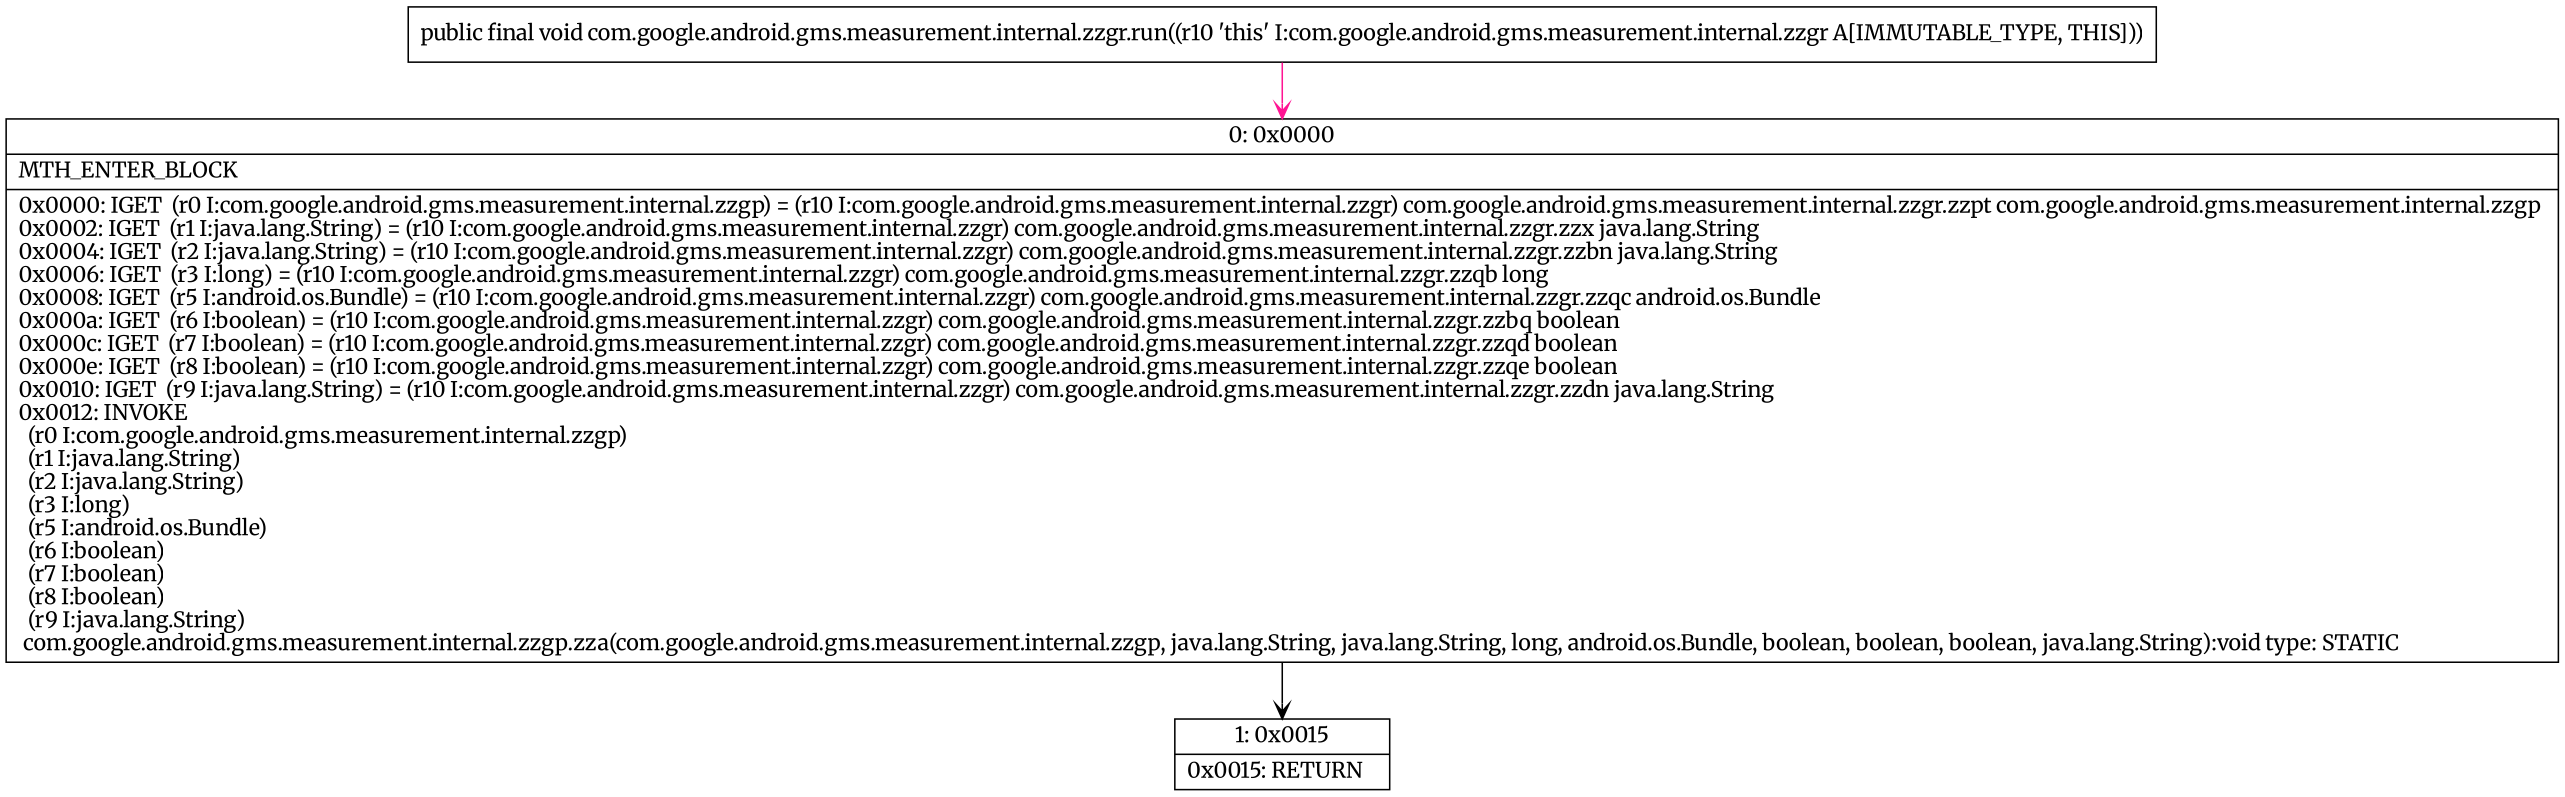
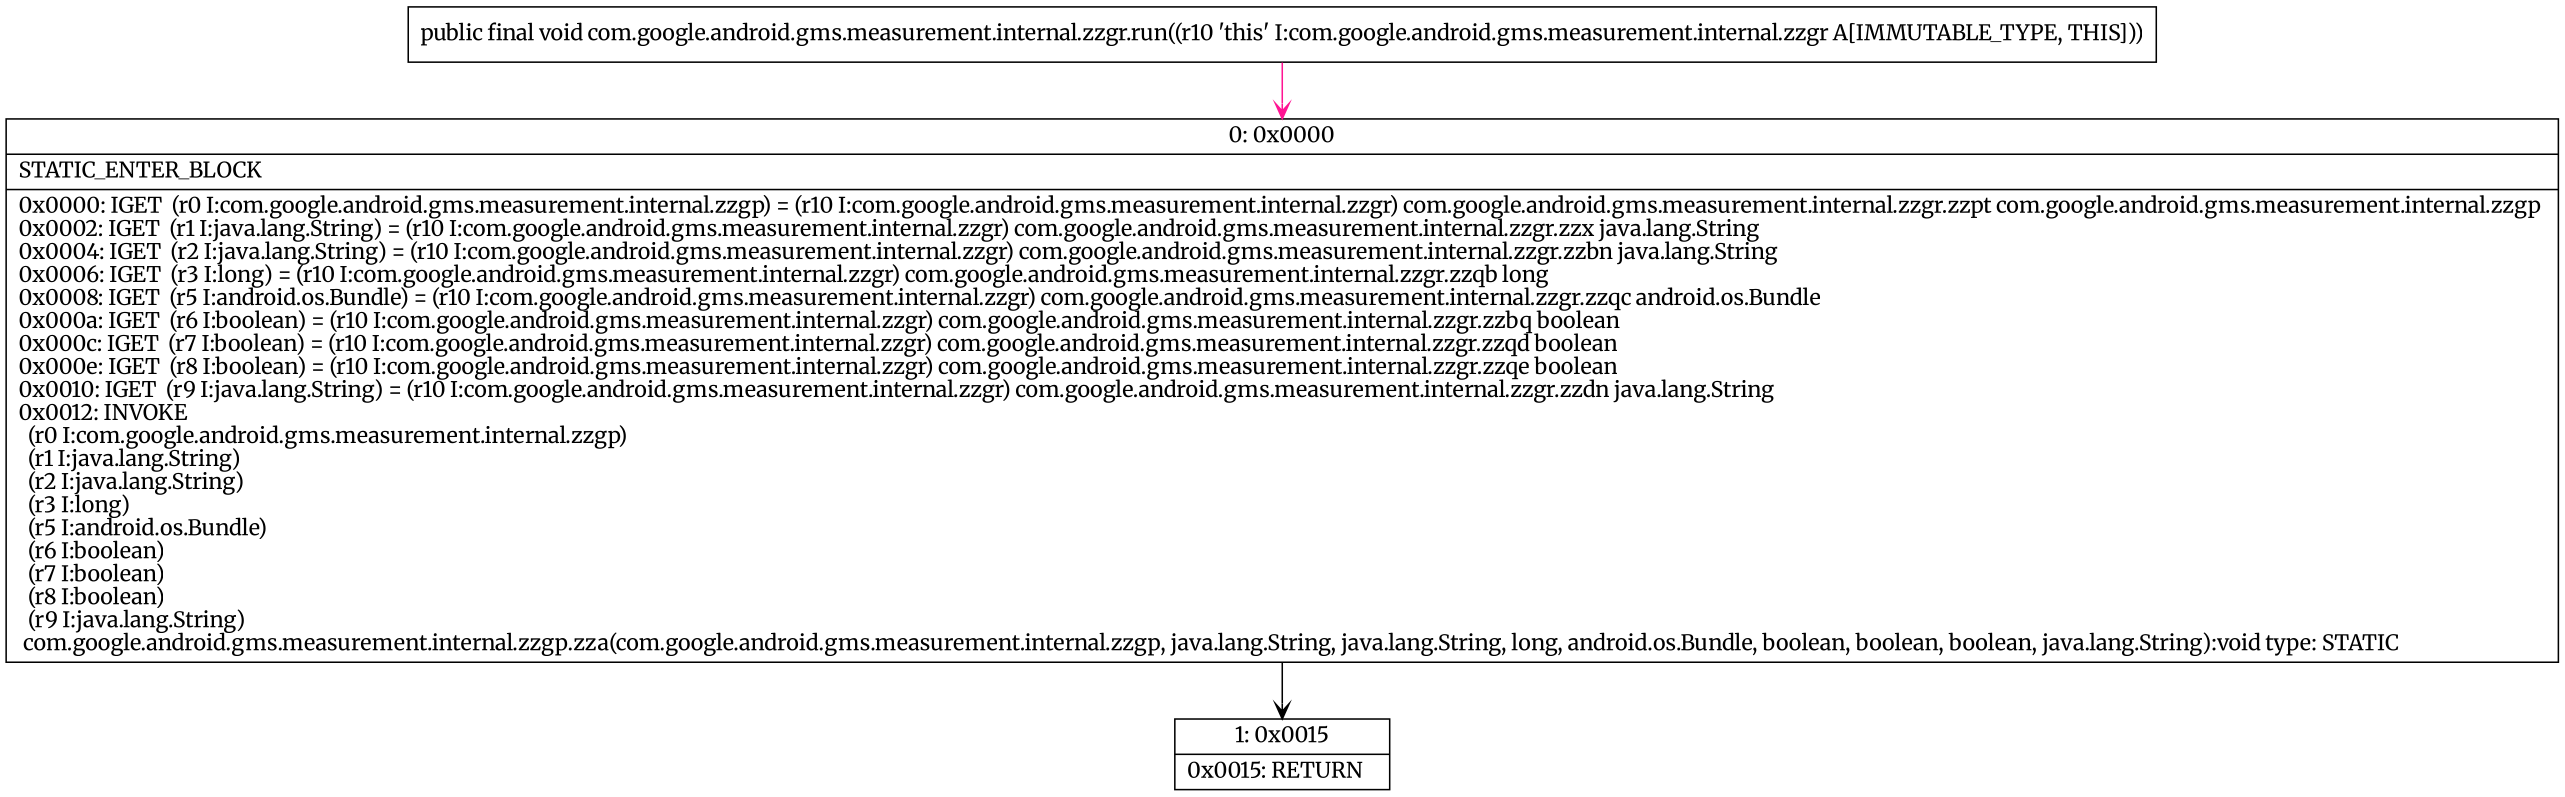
node "0: 0x0000": text "MTH_ENTER_BLOCK" -> "STATIC_ENTER_BLOCK"
